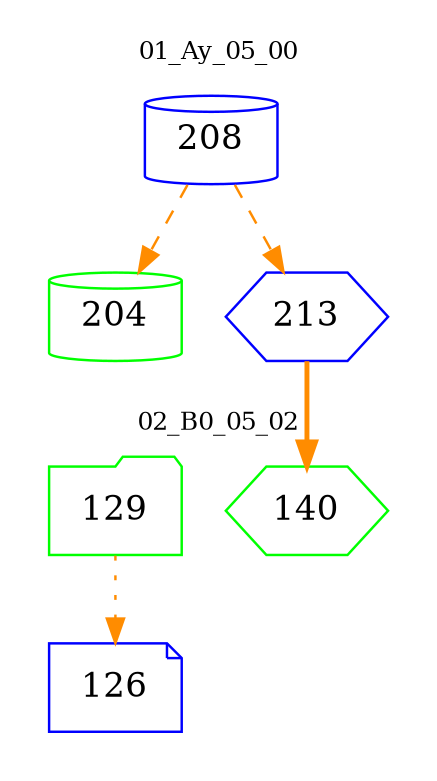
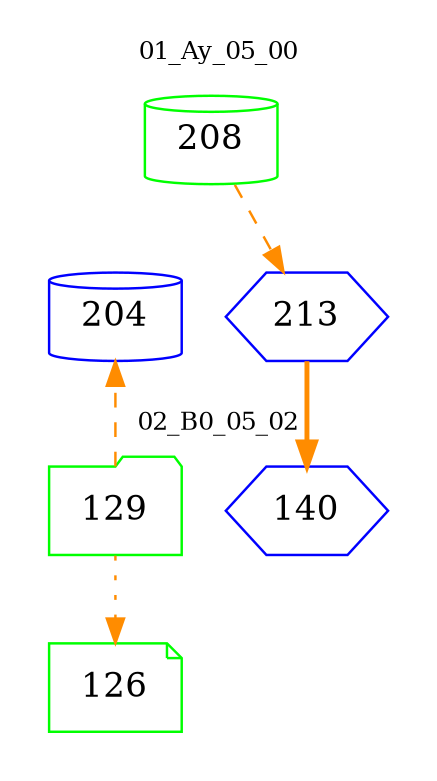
node "208": color blue -> green
edge "208" -> "204": now "129" -> "204"
node "204": color green -> blue
node "140": color green -> blue
node "126": color blue -> green
